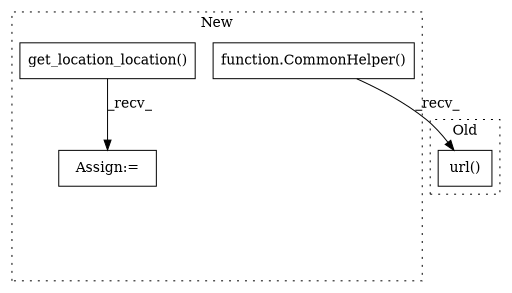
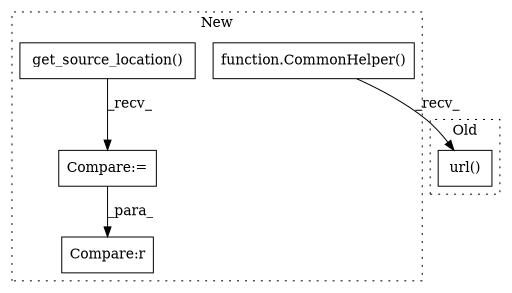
node "get_location_location()": label "get_location_location()" -> "get_source_location()"
node "Assign:=": label "Assign:=" -> "Compare:="
node "Compare:r": added
